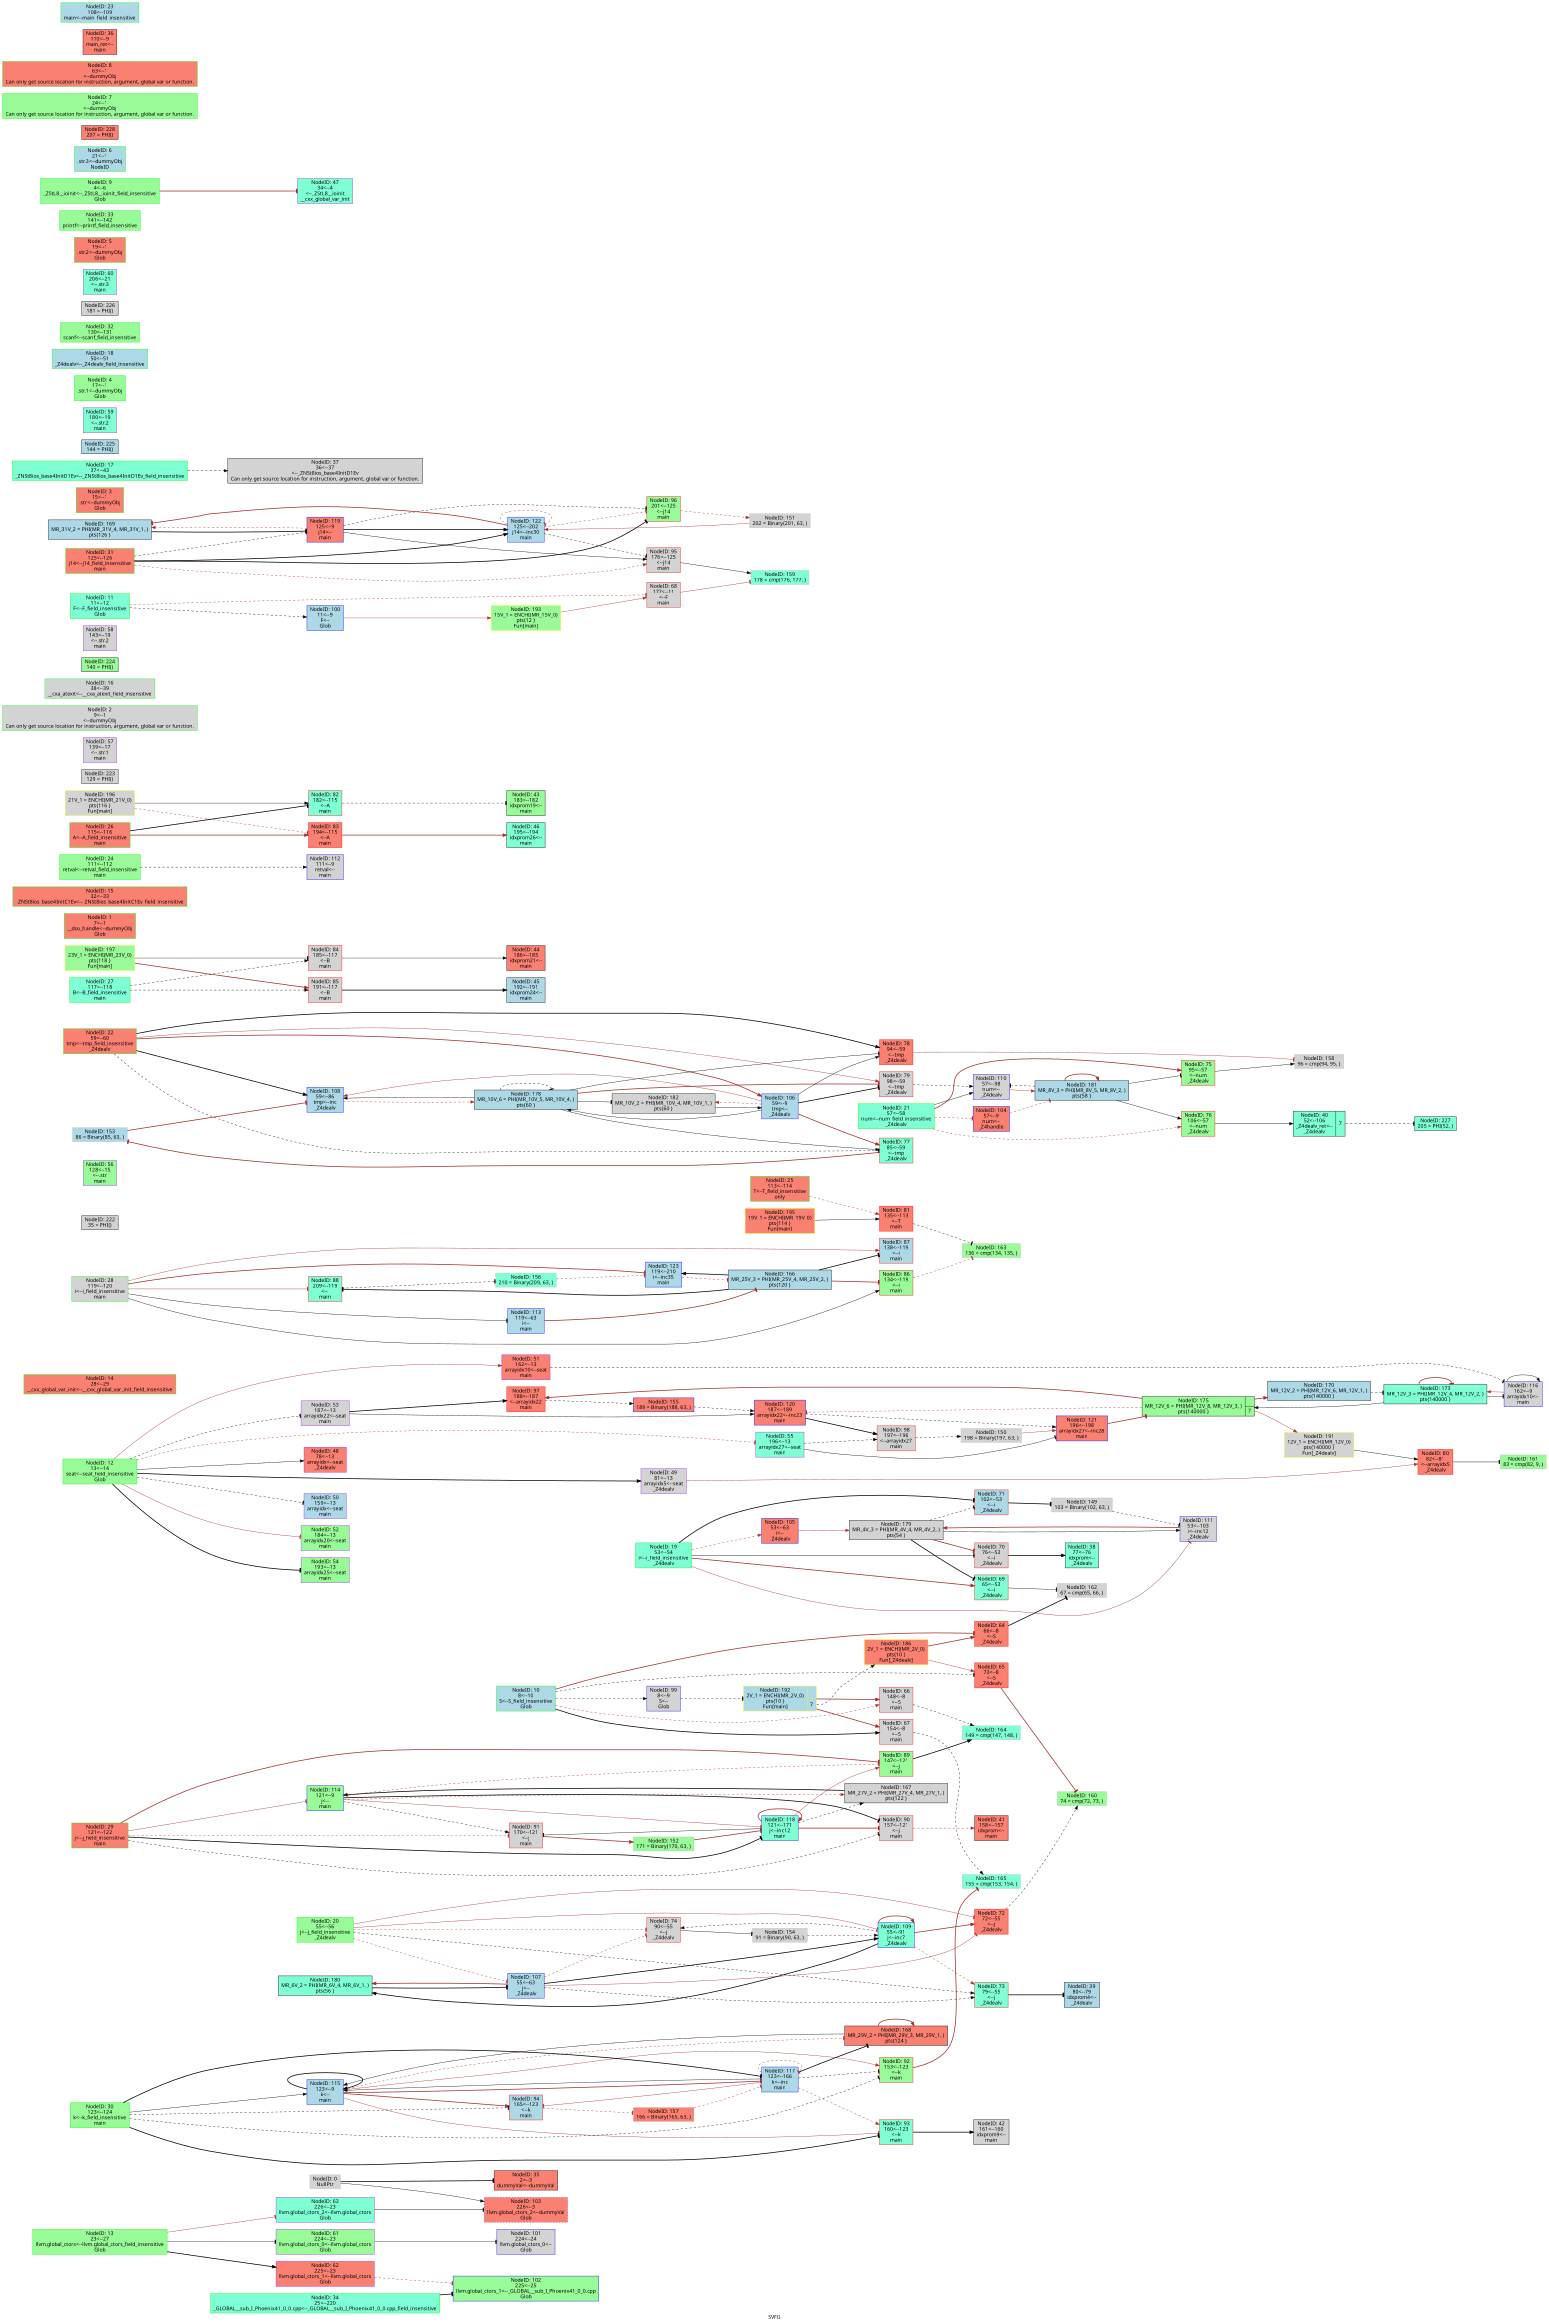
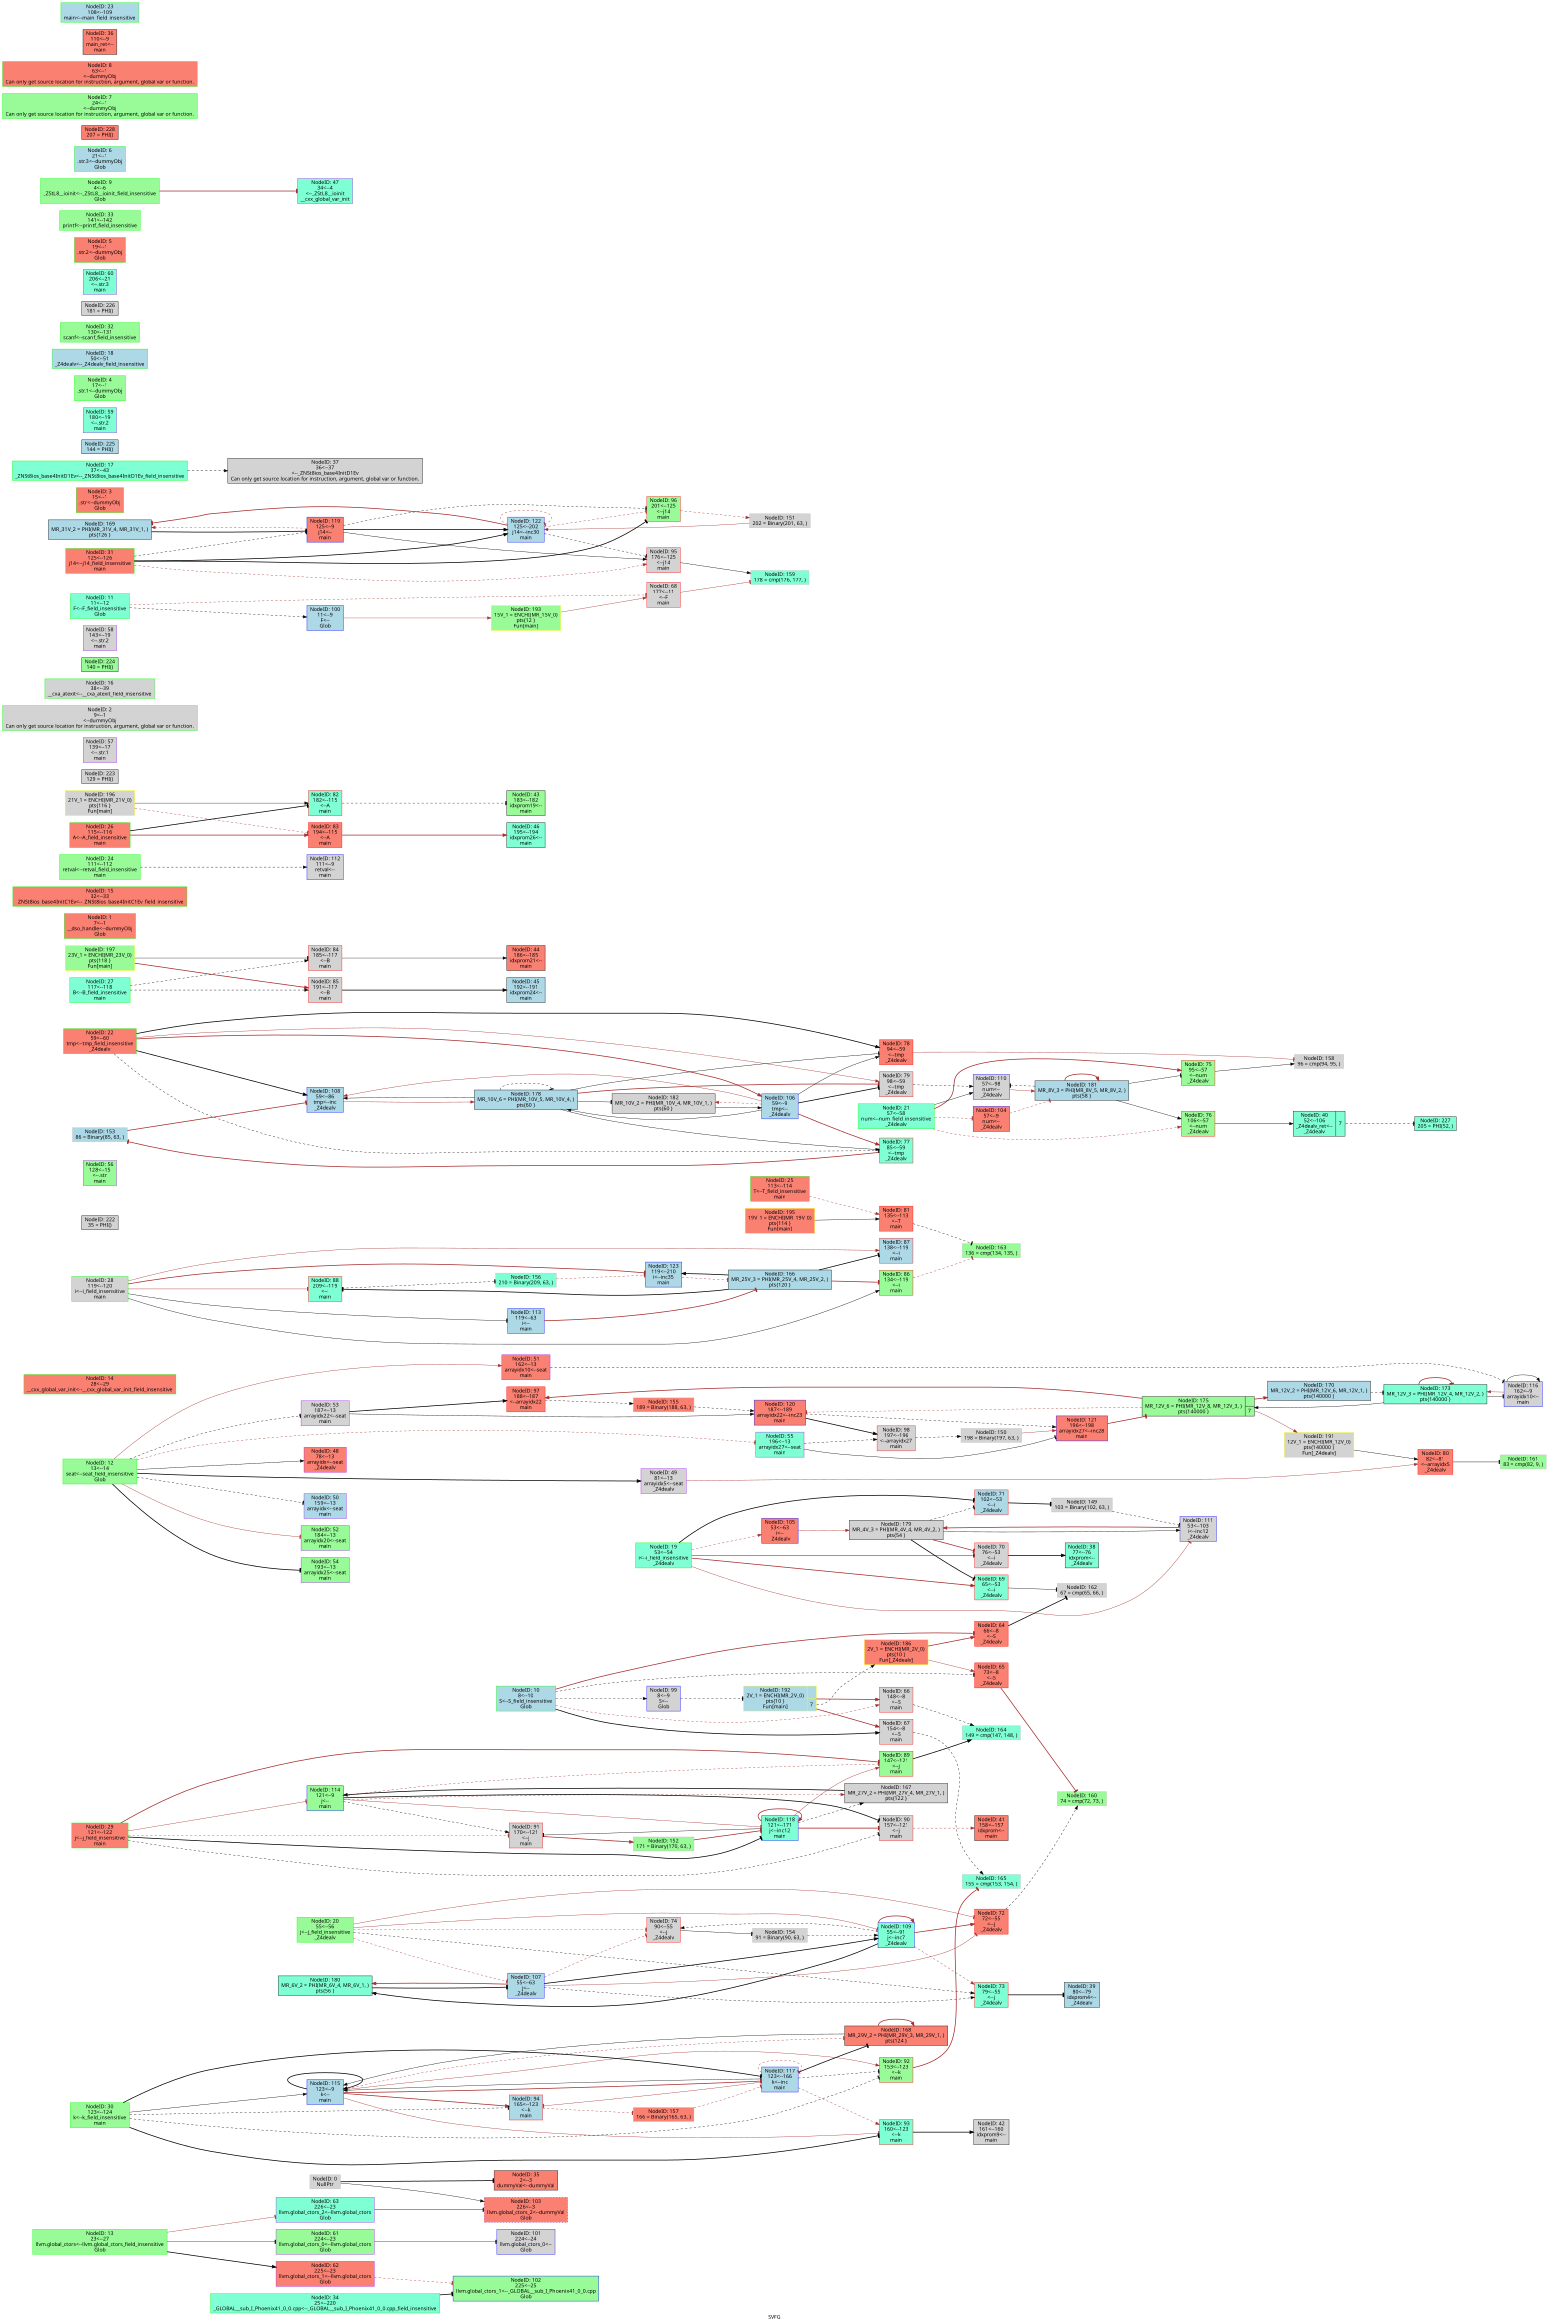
node "NodeID: 6": text "NodeID" -> "Glob"
edge "NodeID: 108" -> "NodeID: 178": style dashed -> solid
node "NodeID: 104": text "_Z4handle" -> "_Z4dealv"
node "NodeID: 25": text "only" -> "main"
node "NodeID: 155": color blue -> grey
